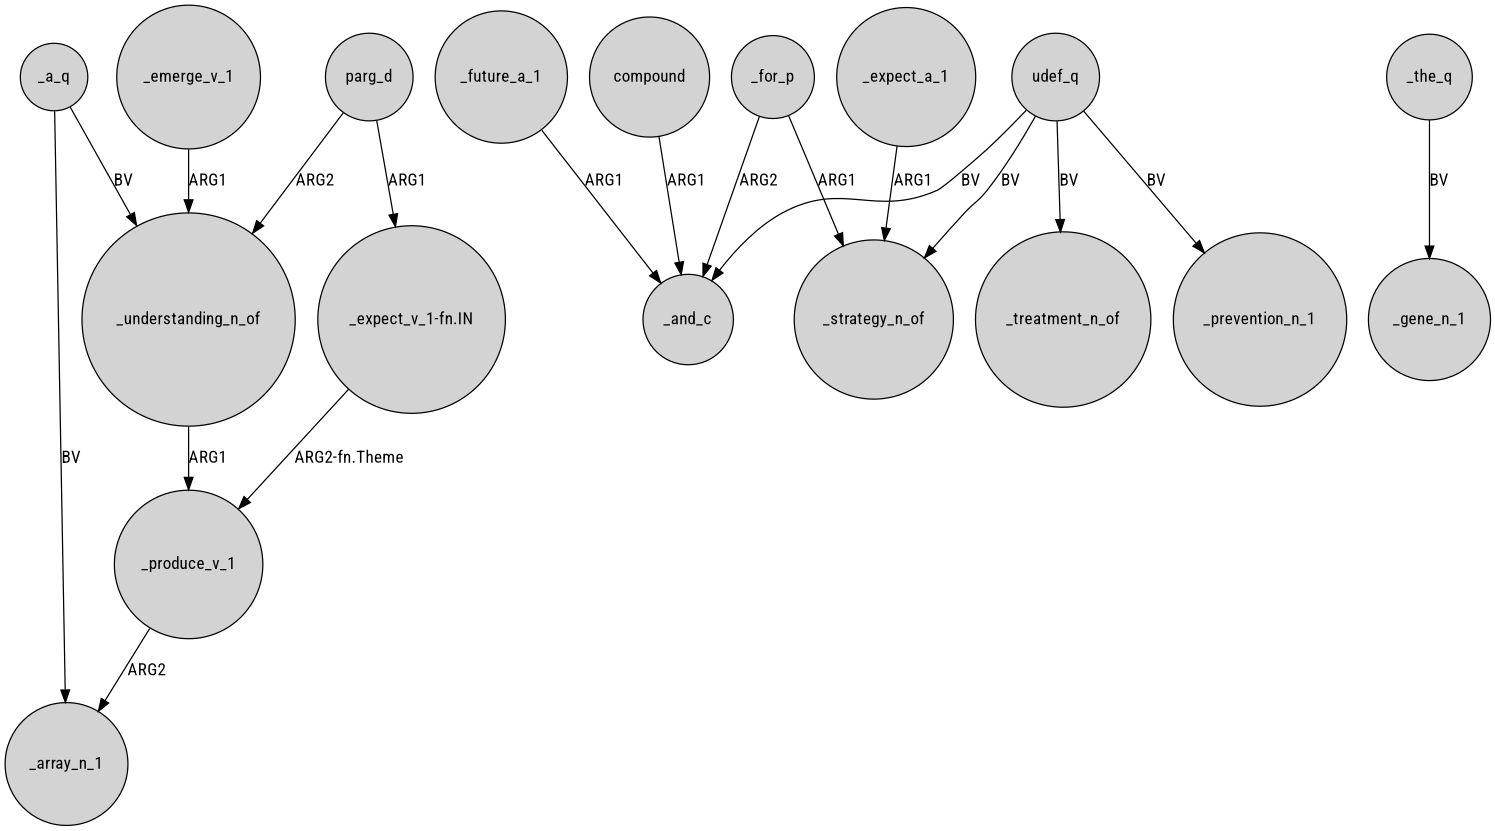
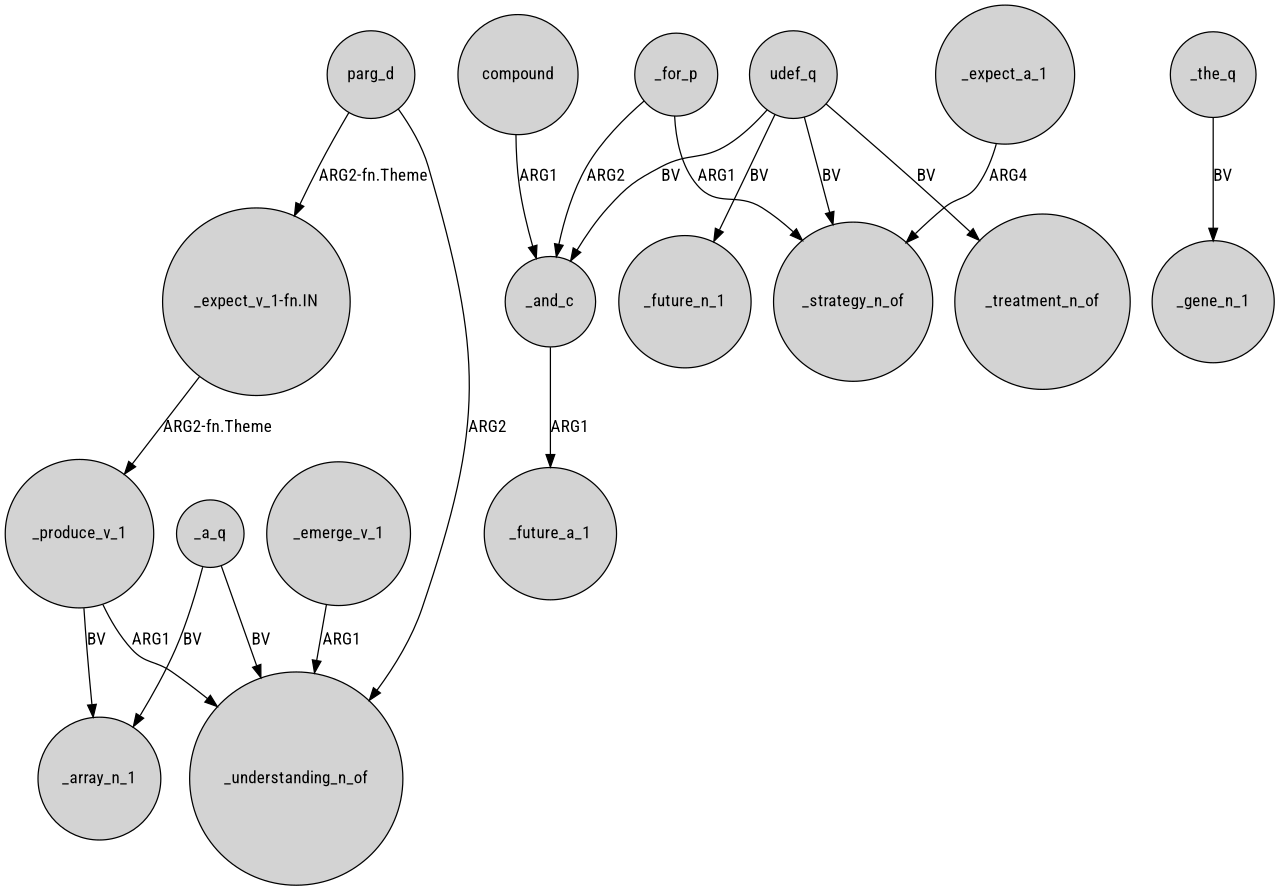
edge "parg_d" -> "_expect_v_1-fn.IN": label "ARG1" -> "ARG2-fn.Theme"
edge "_expect_a_1" -> "_strategy_n_of": label "ARG1" -> "ARG4"
edge "_future_a_1" -> "_and_c": reversed
node "_prevention_n_1": label "_prevention_n_1" -> "_future_n_1"
edge "_understanding_n_of" -> "_produce_v_1": reversed
edge "_produce_v_1" -> "_array_n_1": label "ARG2" -> "BV"
